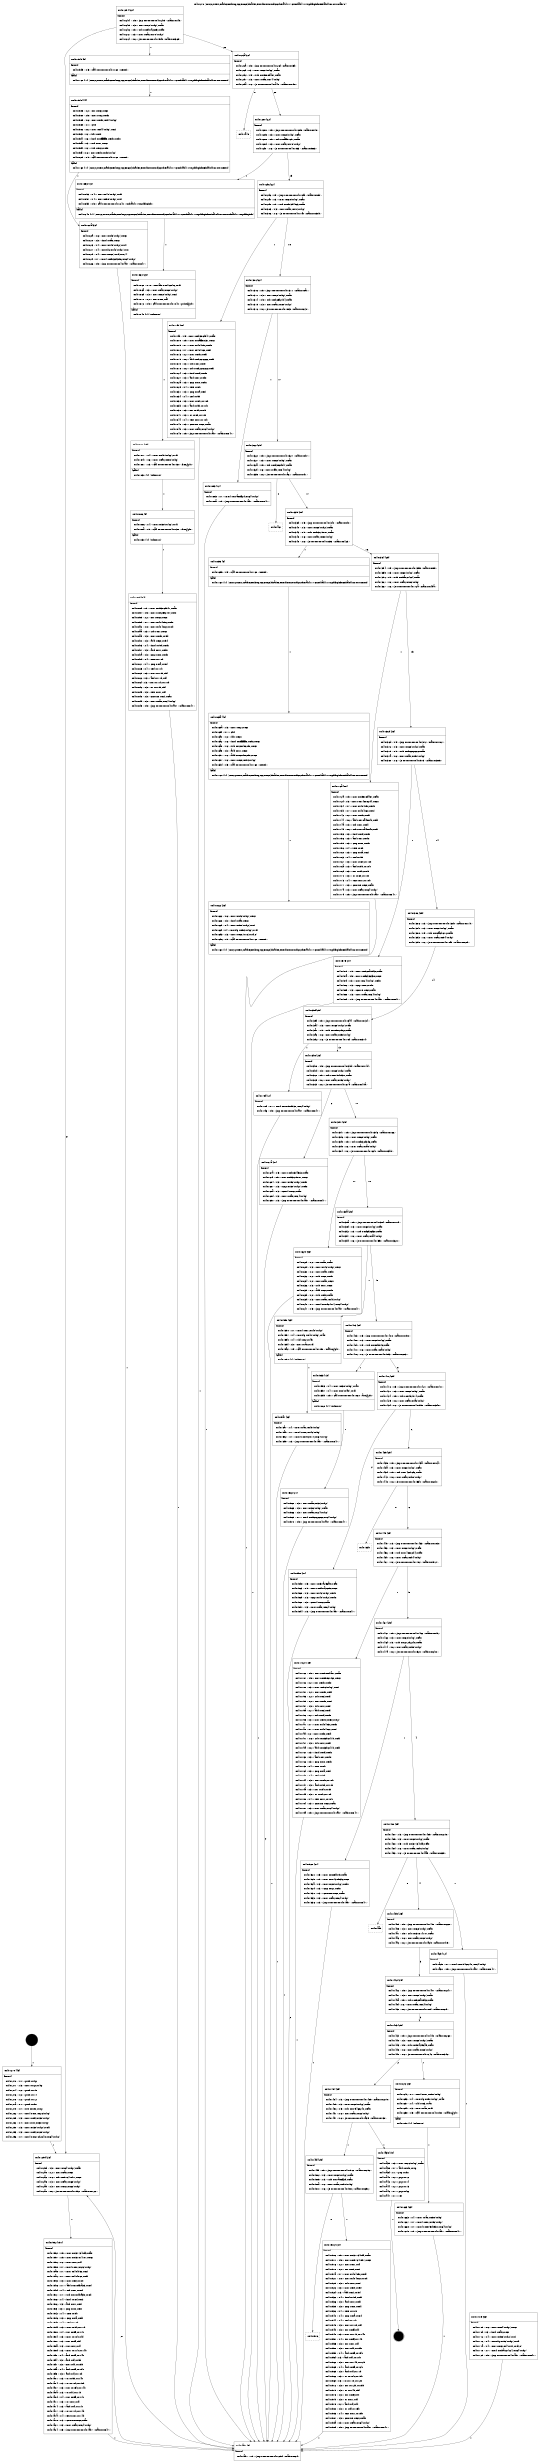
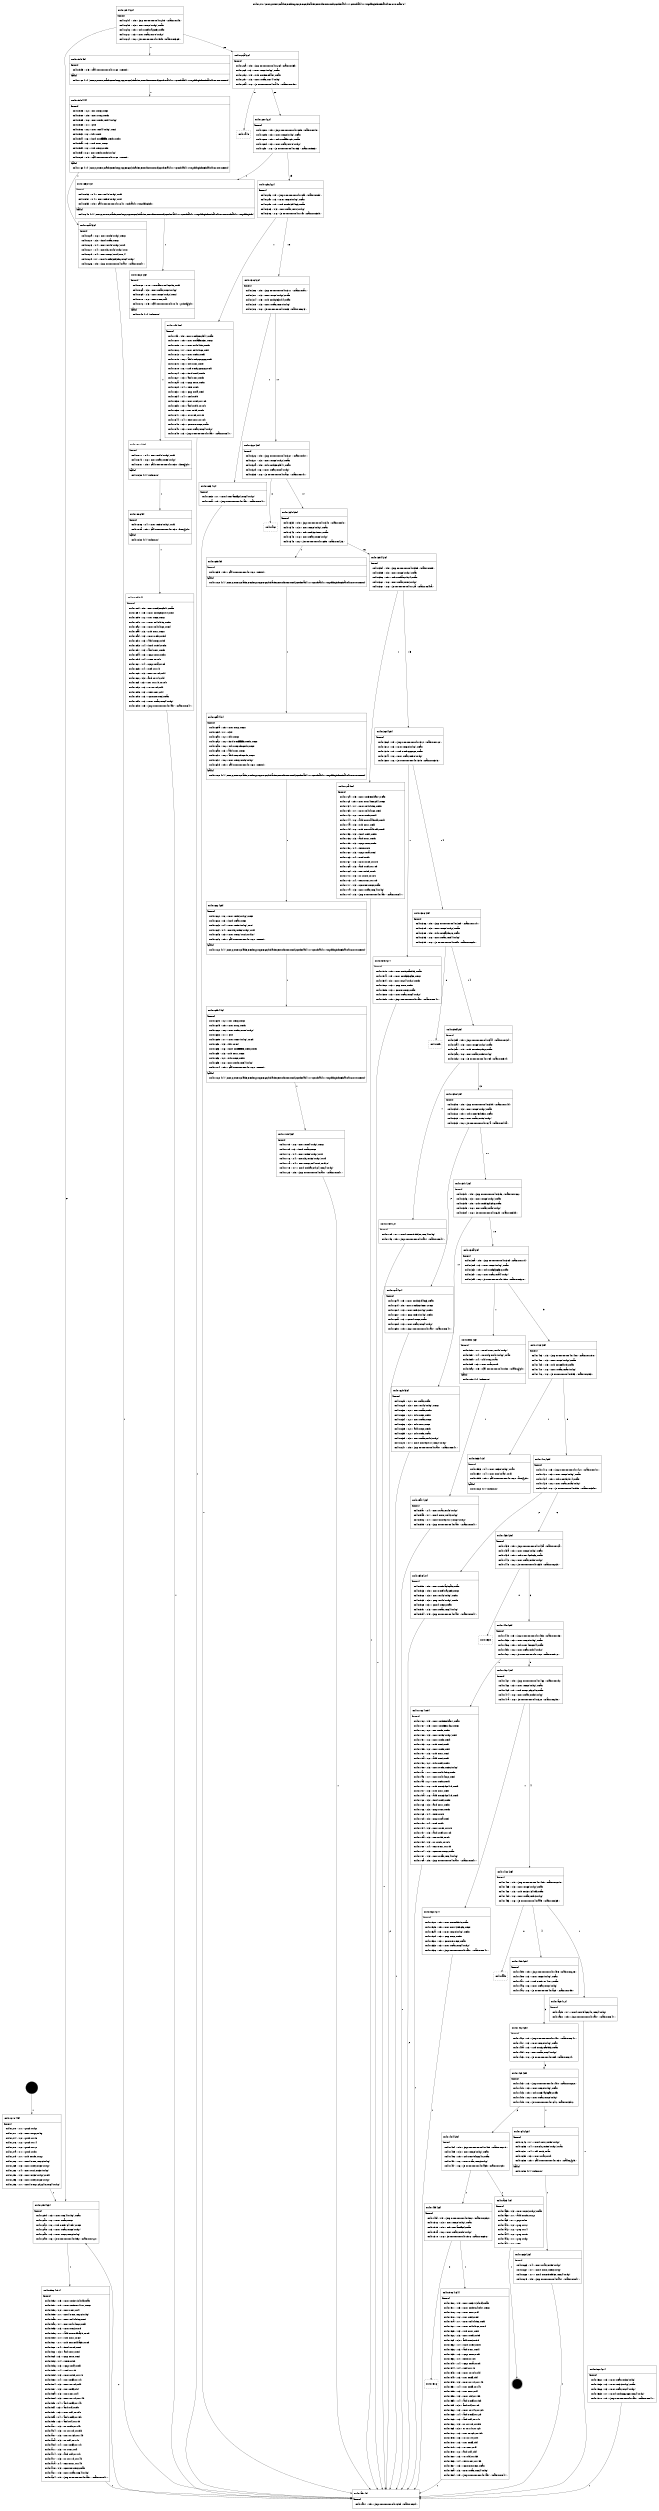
node "0x4016db [46]": added
node "0x4018fb": added
edge "0x401553 [13]" -> "0x401560 [21]": removed, label "1"
